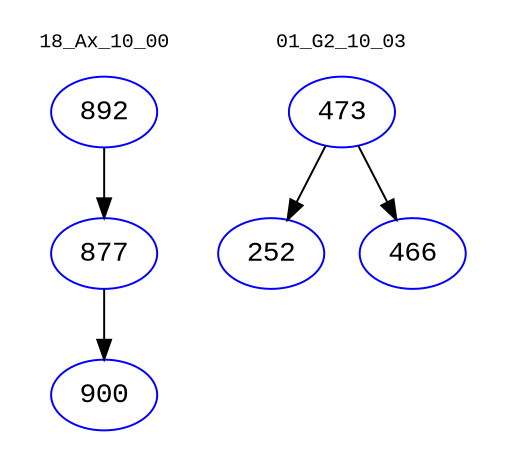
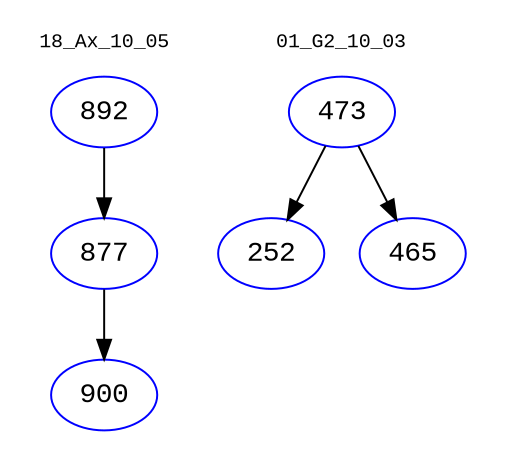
cluster "18_Ax_10_00": label "18_Ax_10_00" -> "18_Ax_10_05"
node "466": label "466" -> "465"
